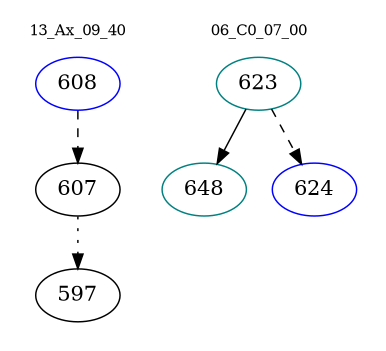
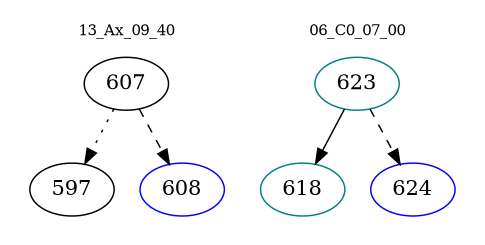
edge "608" -> "607": reversed
node "648": label "648" -> "618"
